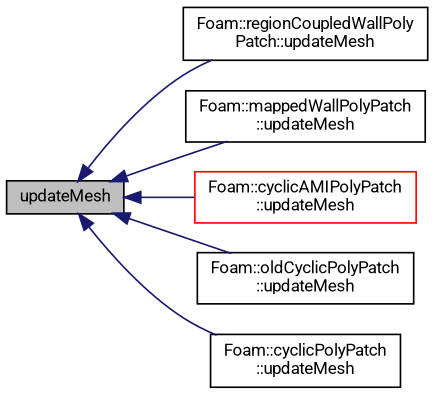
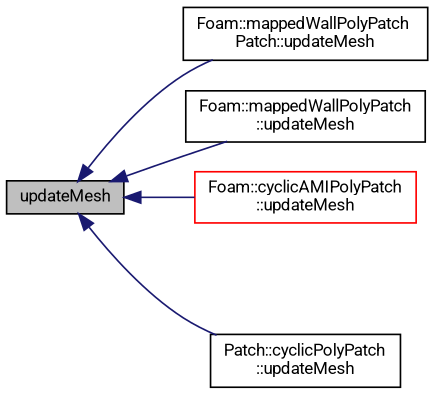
node "Foam::regionCoupledWallPoly Patch::updateMesh": label "Foam::regionCoupledWallPoly Patch::updateMesh" -> "Foam::mappedWallPolyPatch Patch::updateMesh"
node "Foam::oldCyclicPolyPatch ::updateMesh": removed
node "Foam::cyclicPolyPatch ::updateMesh": label "Foam::cyclicPolyPatch ::updateMesh" -> "Patch::cyclicPolyPatch ::updateMesh"
